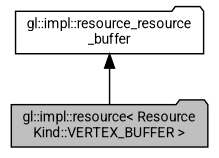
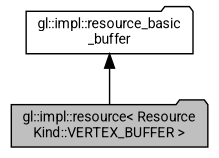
node "gl::impl::resource_resource _buffer": label "gl::impl::resource_resource _buffer" -> "gl::impl::resource_basic _buffer"
